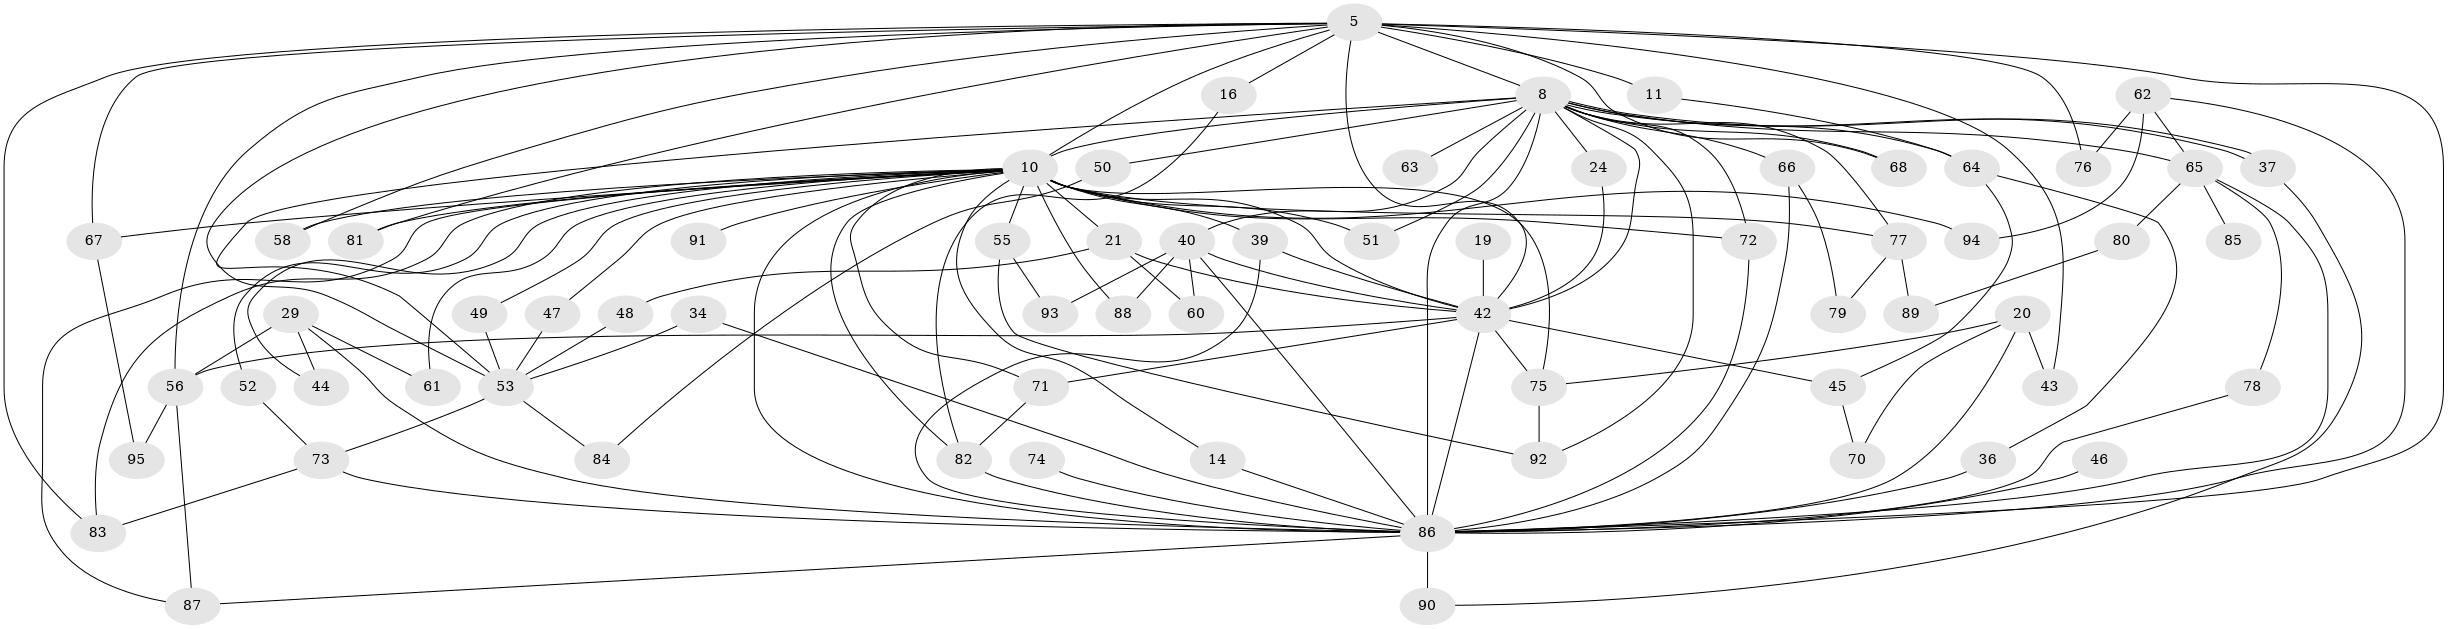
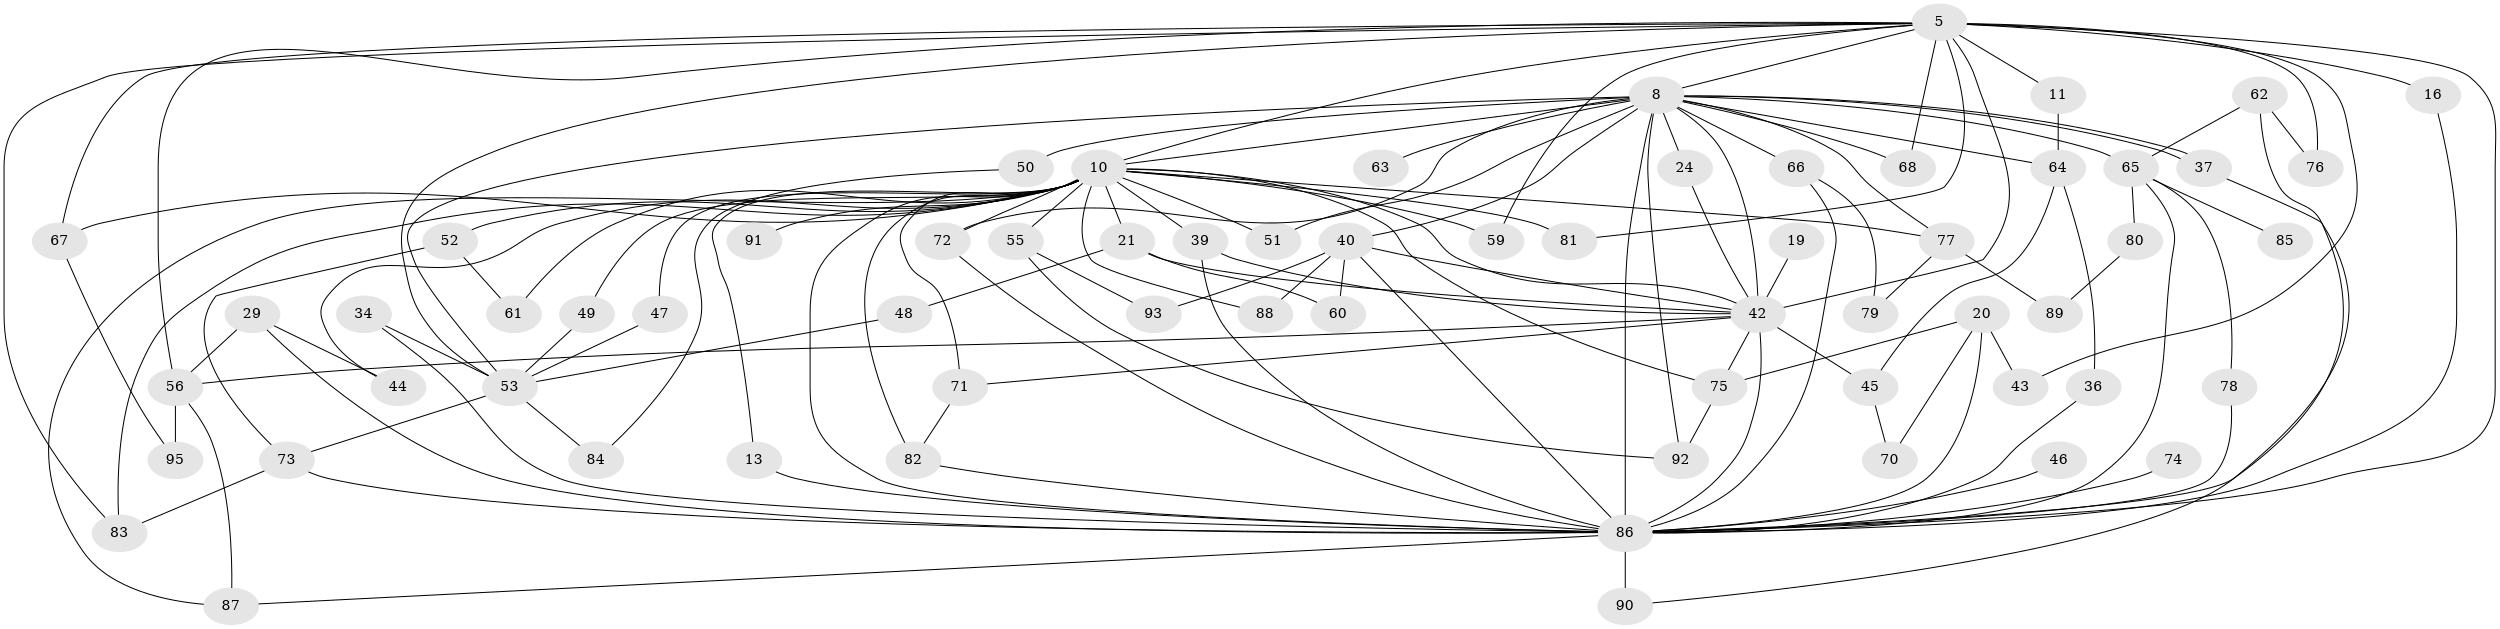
node "58": label "58" -> "59"
node "94": removed
edge "16" -- "82": now "16" -- "86"
edge "29" -- "61": now "52" -- "61"
node "14": label "14" -> "13"
